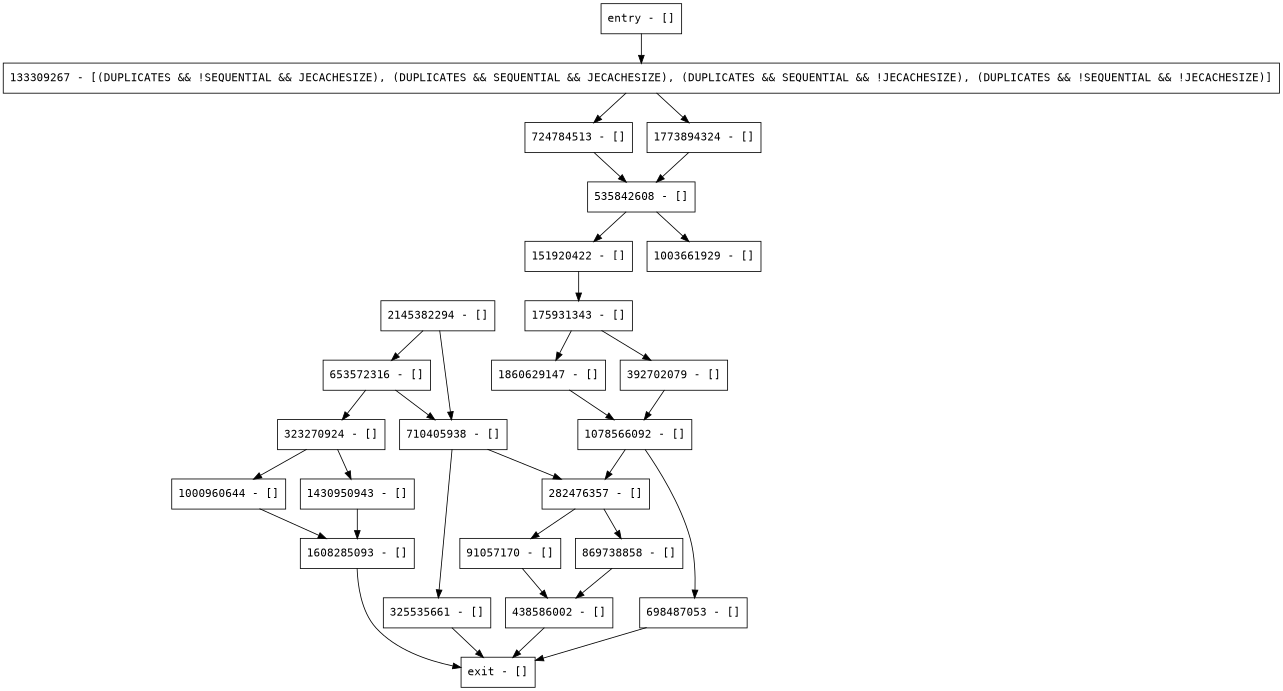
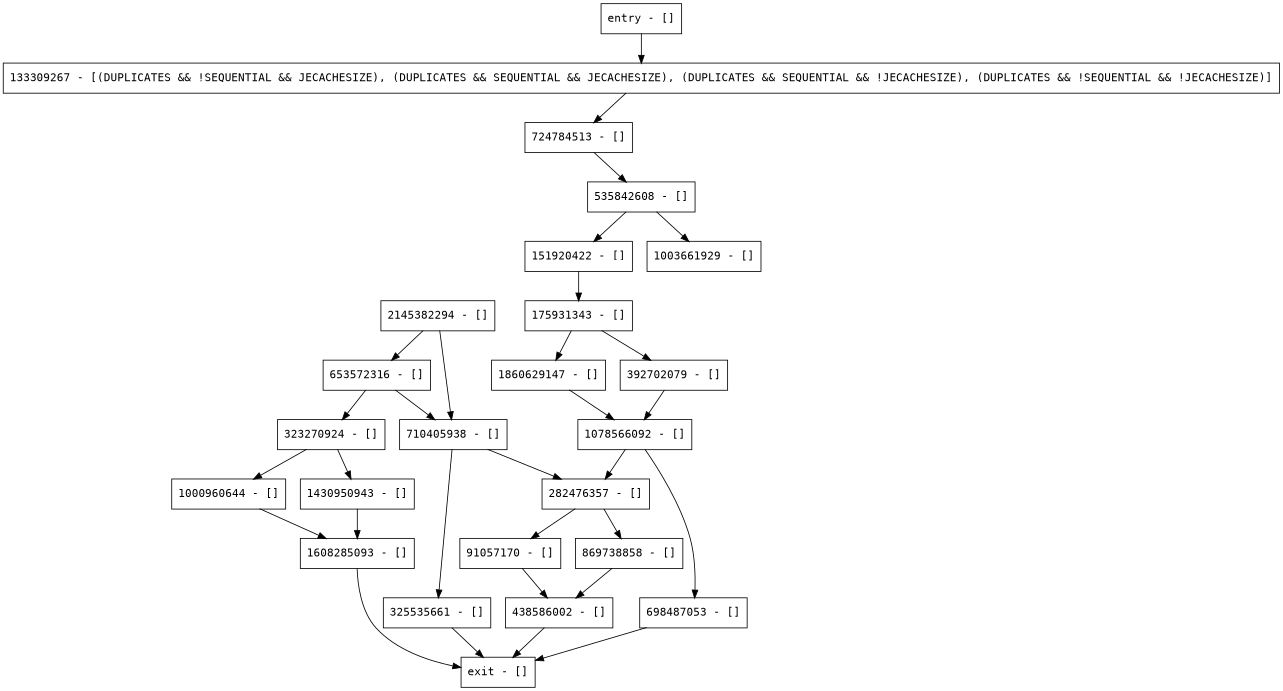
node "1773894324 - []": removed
